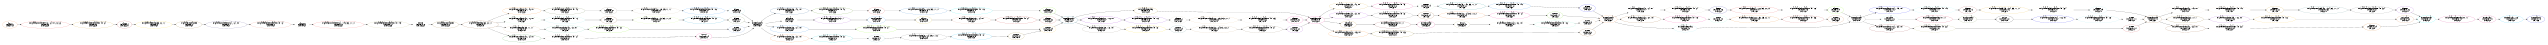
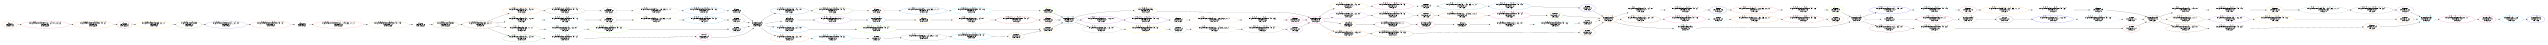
node "nn.Storage Storage id: 128 Size: 1280": label "nn.Storage Storage id: 128 Size: 1280" -> "nn.ReLU Storage id: 128 Size: 1280"
node "nn.Size Storage id: 12 Size: 122880": label "nn.Size Storage id: 12 Size: 122880" -> "nn.ReLU Storage id: 12 Size: 122880"
